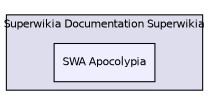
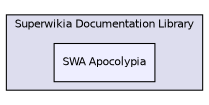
cluster "Superwikia Documentation Superwikia": label "Superwikia Documentation Superwikia" -> "Superwikia Documentation Library"
